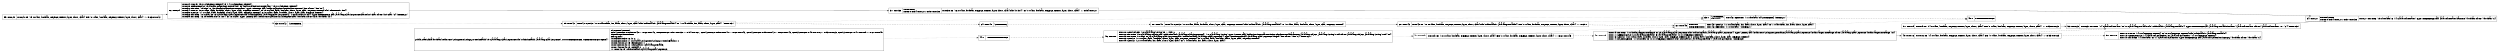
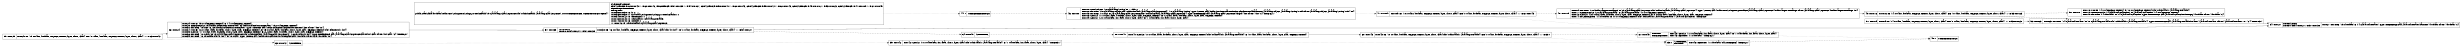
edge "59: 0x0042" -> "64: 0x0040": now "57: 0x003e" -> "64: 0x0040"
